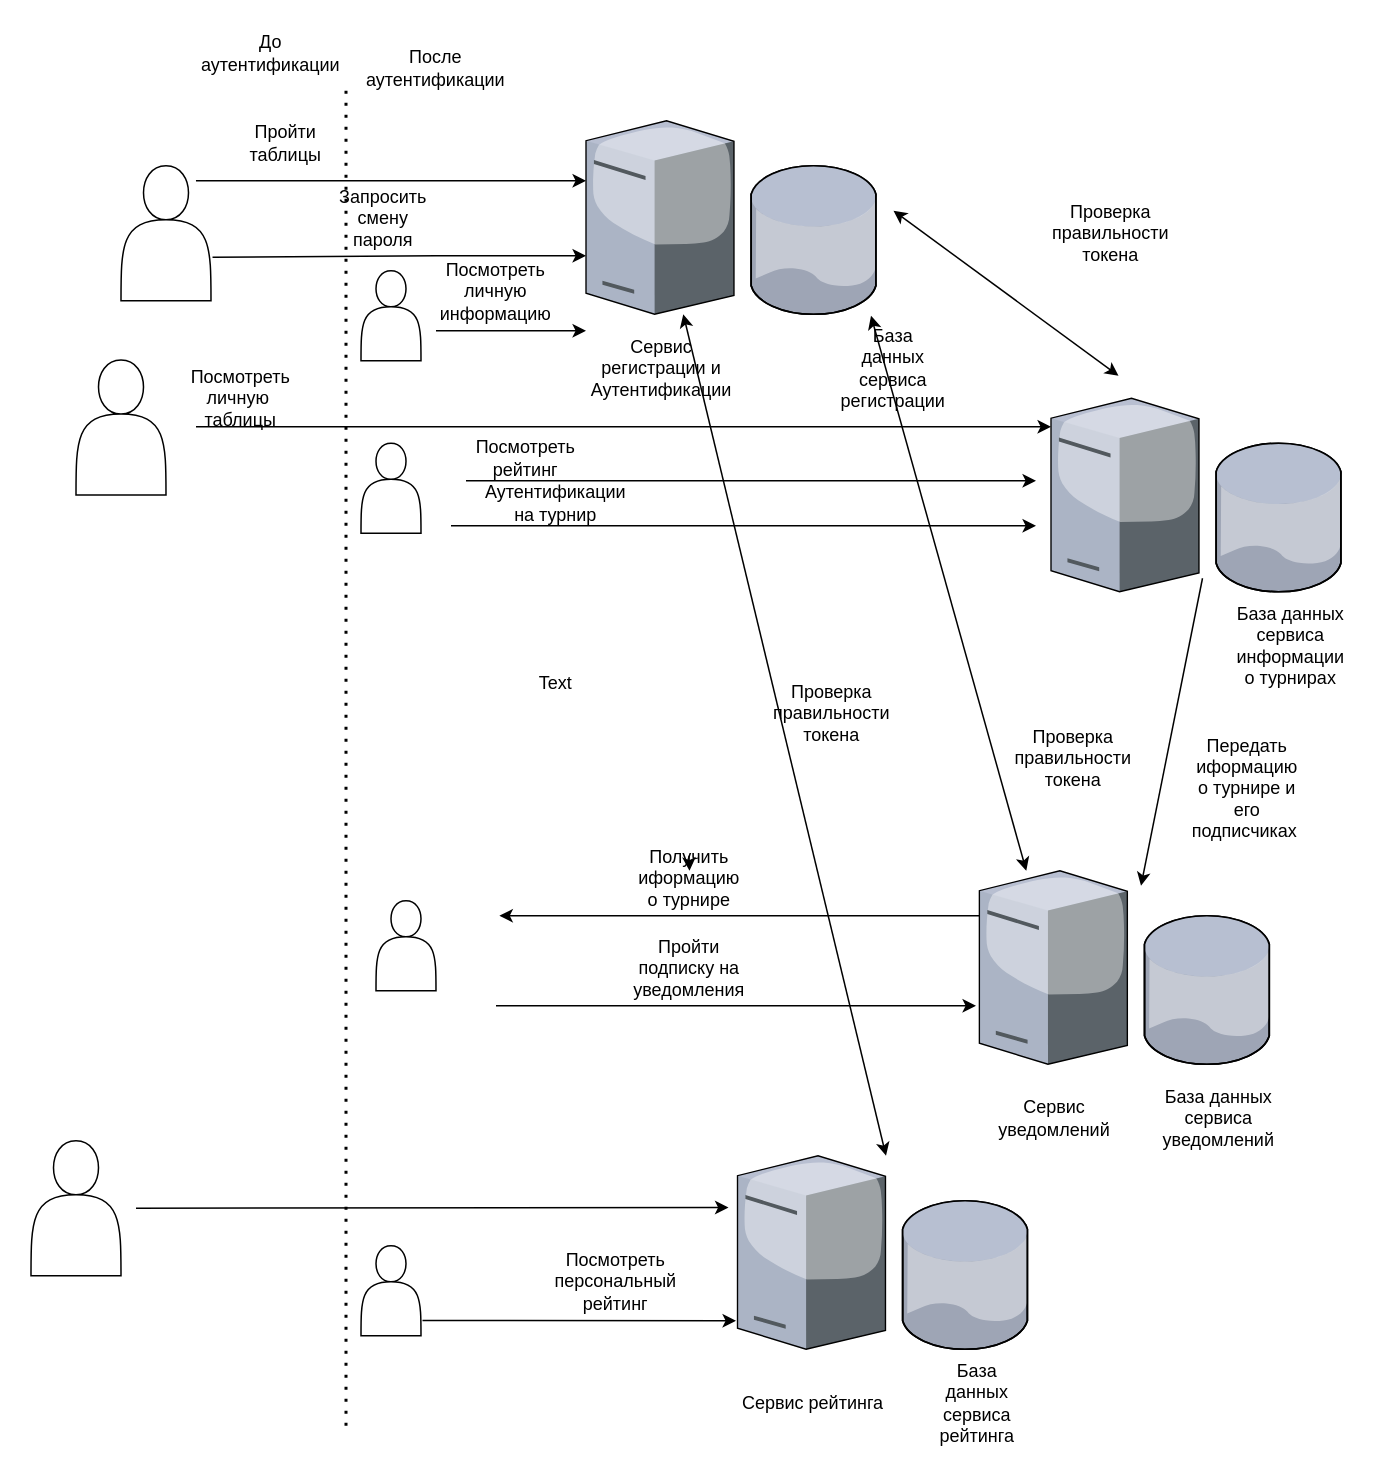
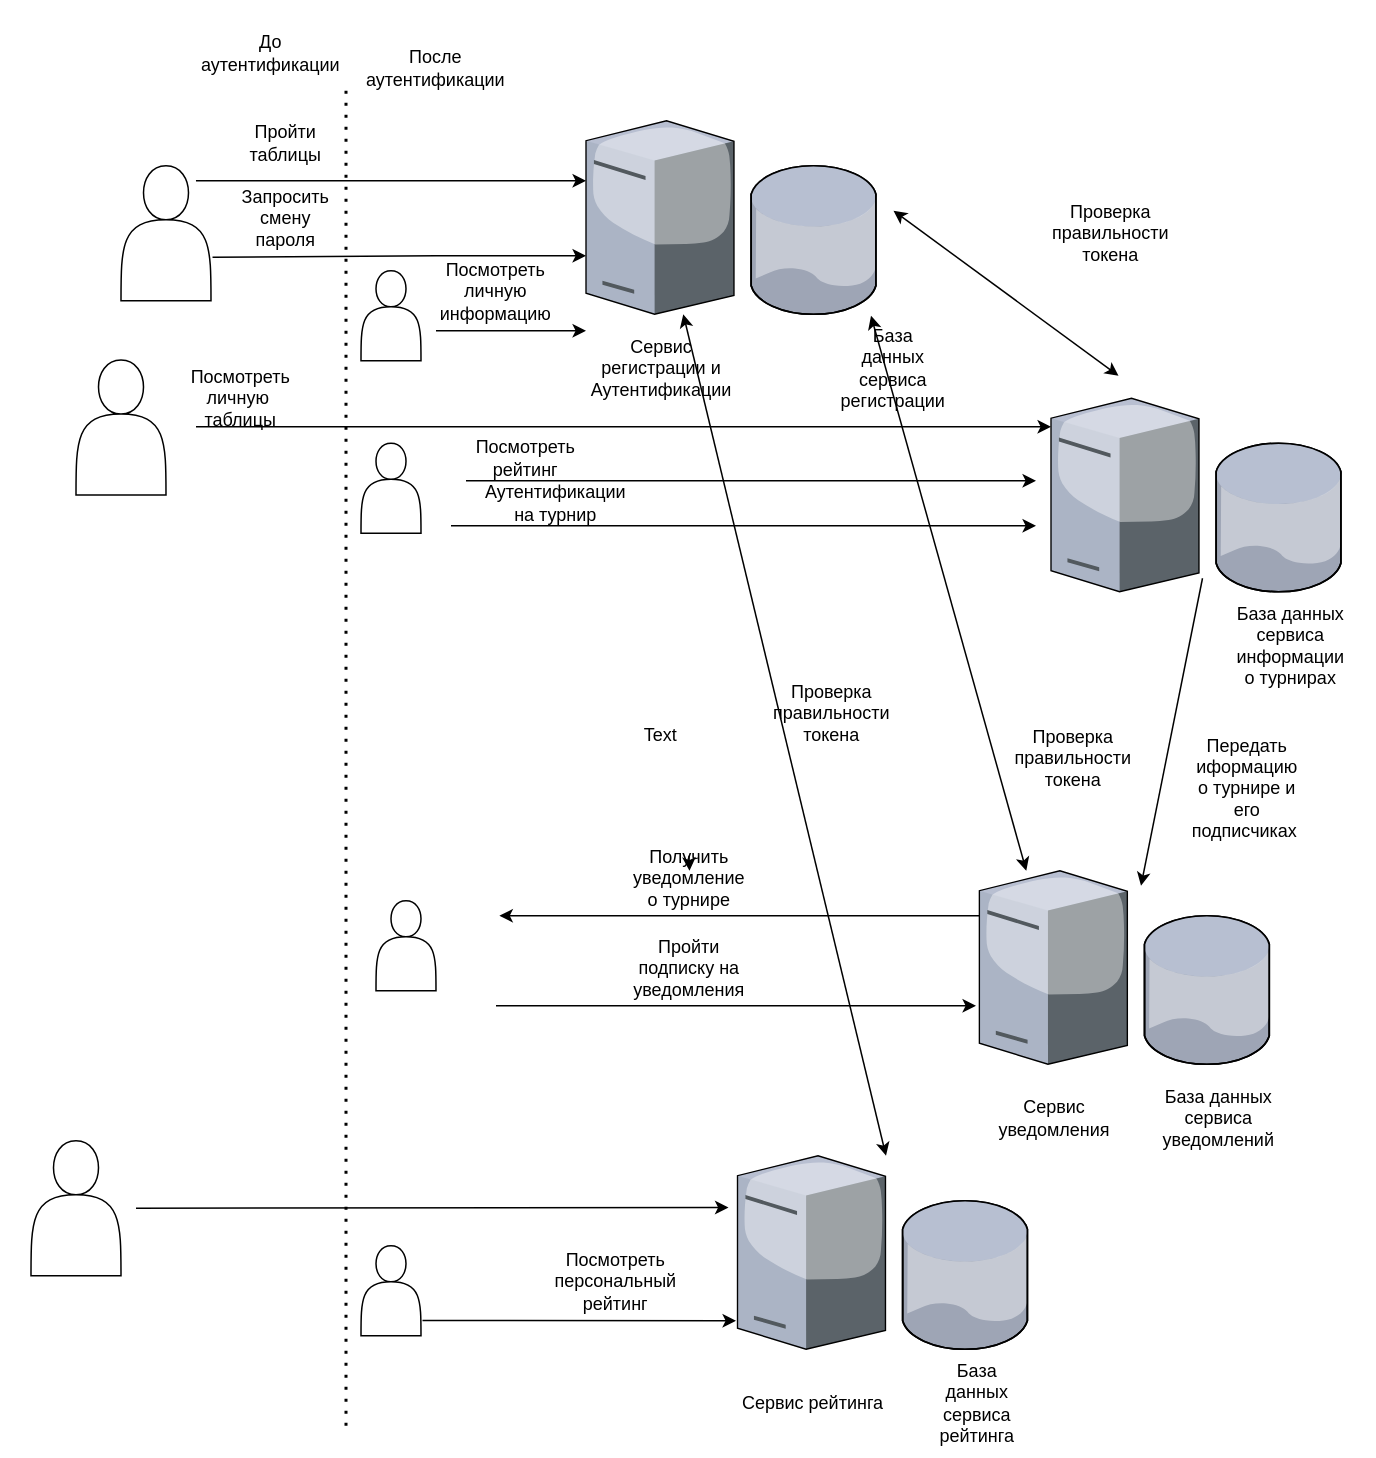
node "Запросить смену пароля": moved (383, 218) -> (286, 218)
node "Text": moved (556, 683) -> (661, 736)
node "Получить иформацию о турнире": label "Получить иформацию о турнире" -> "Получить уведомление о турнире"
node "Сервис уведомлений": label "Сервис уведомлений" -> "Сервис уведомления"
